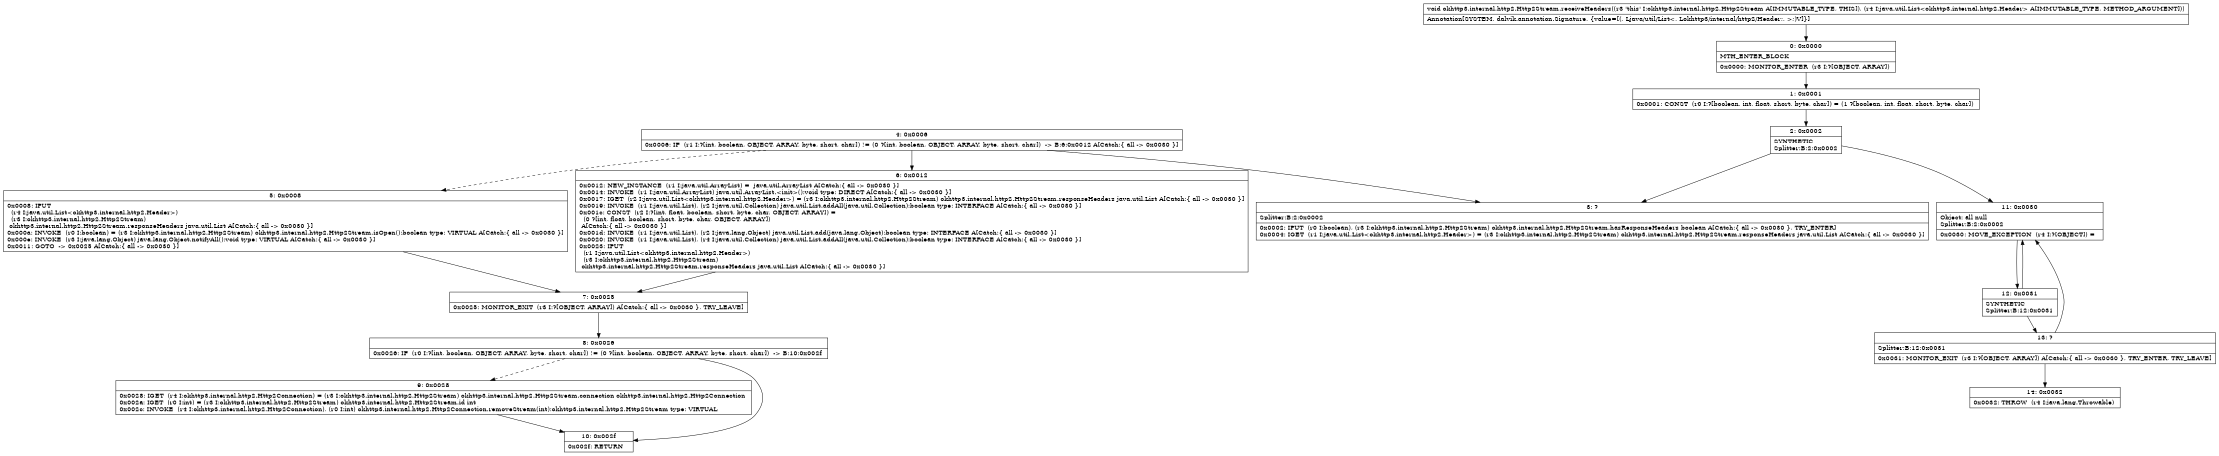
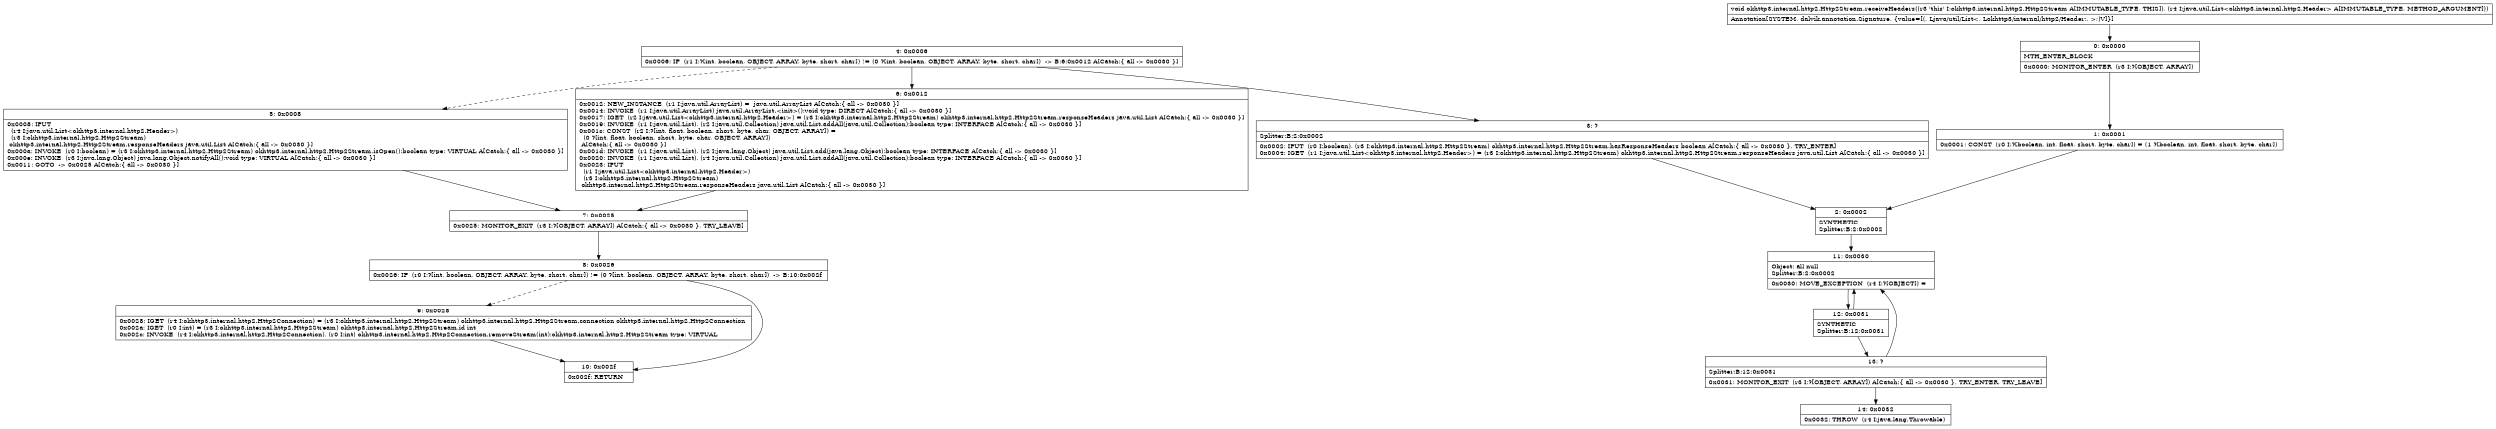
edge "2: 0x0002" -> "3: ?": reversed
